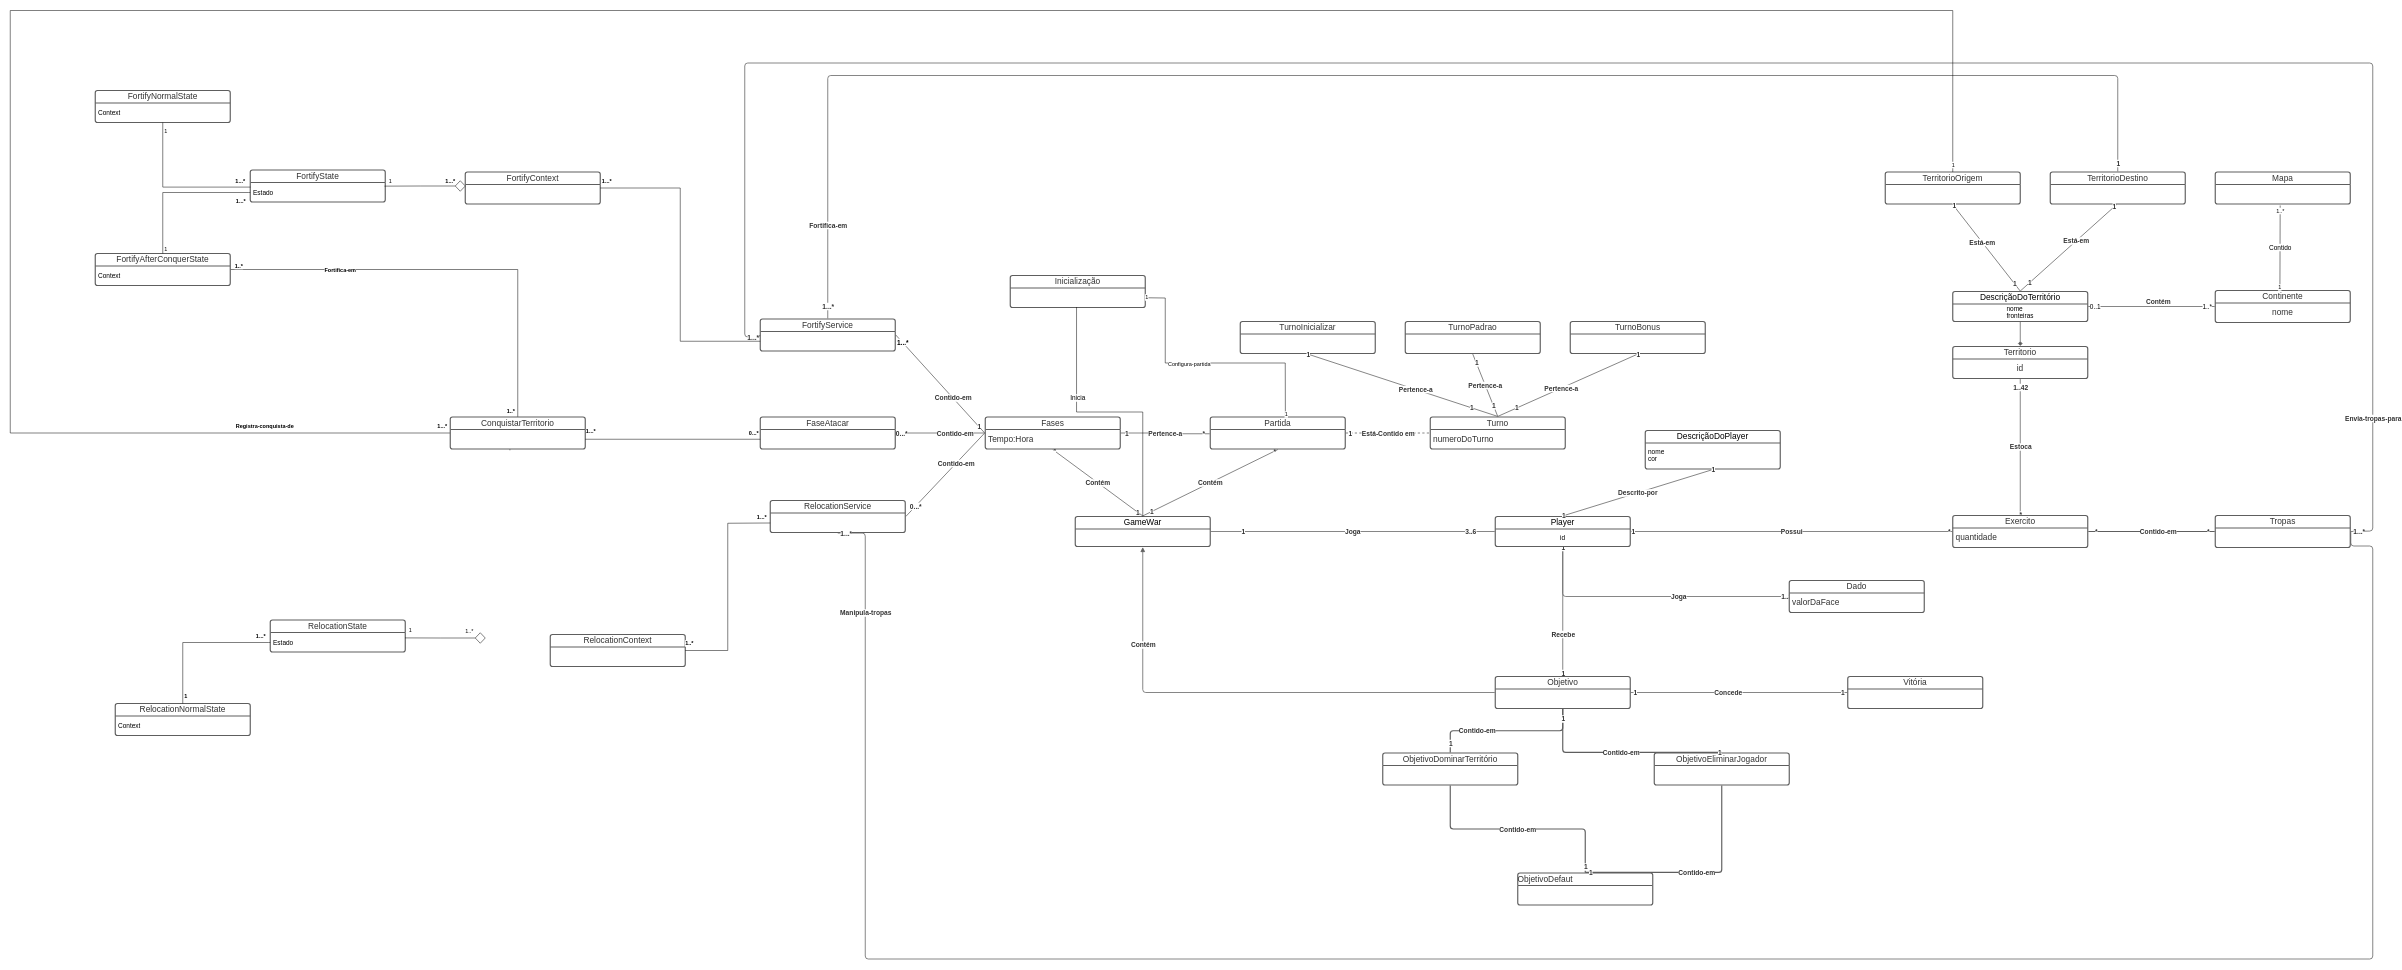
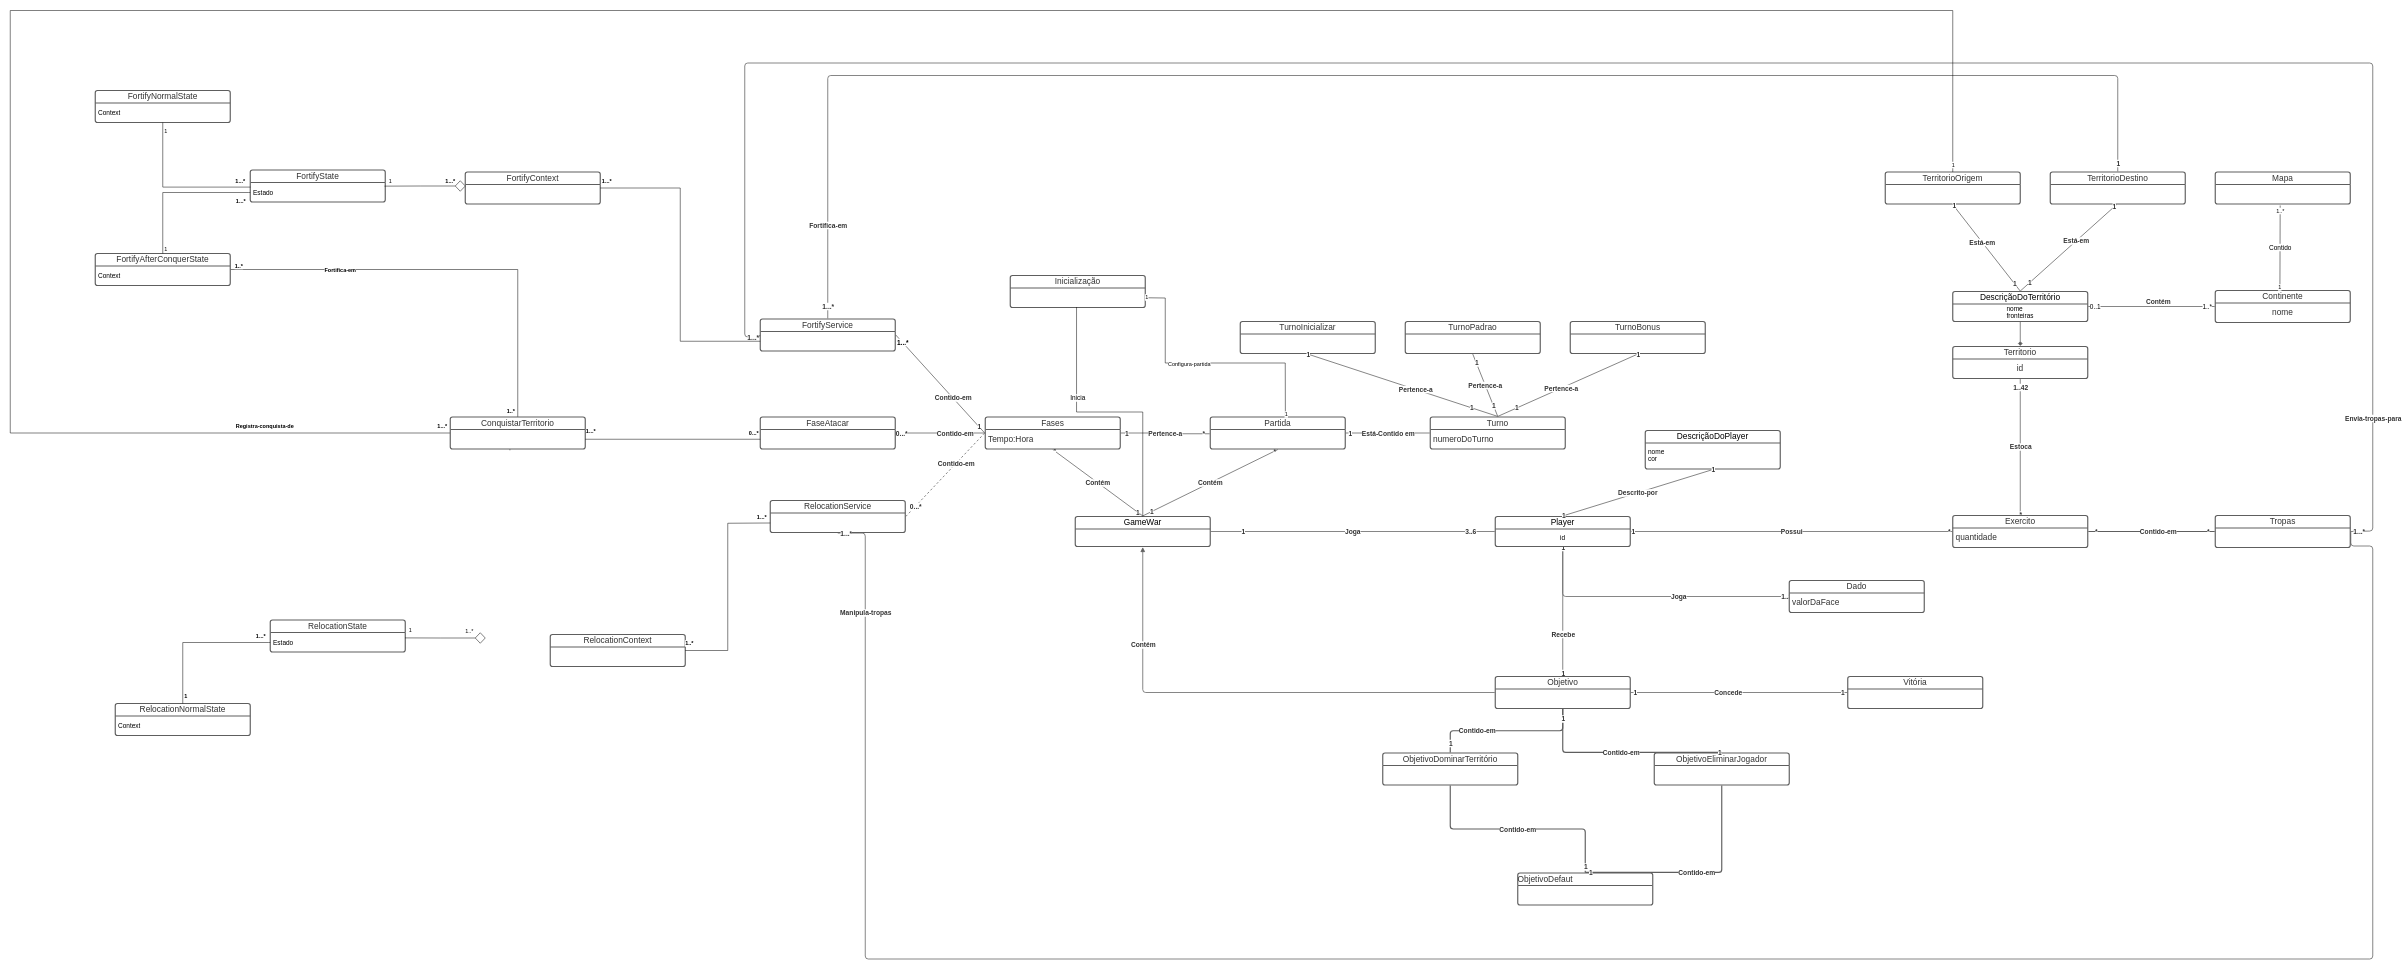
edge "Partida" -- "Turno": style dashed -> solid
edge "Fases" -- "RelocationService": style solid -> dashed
